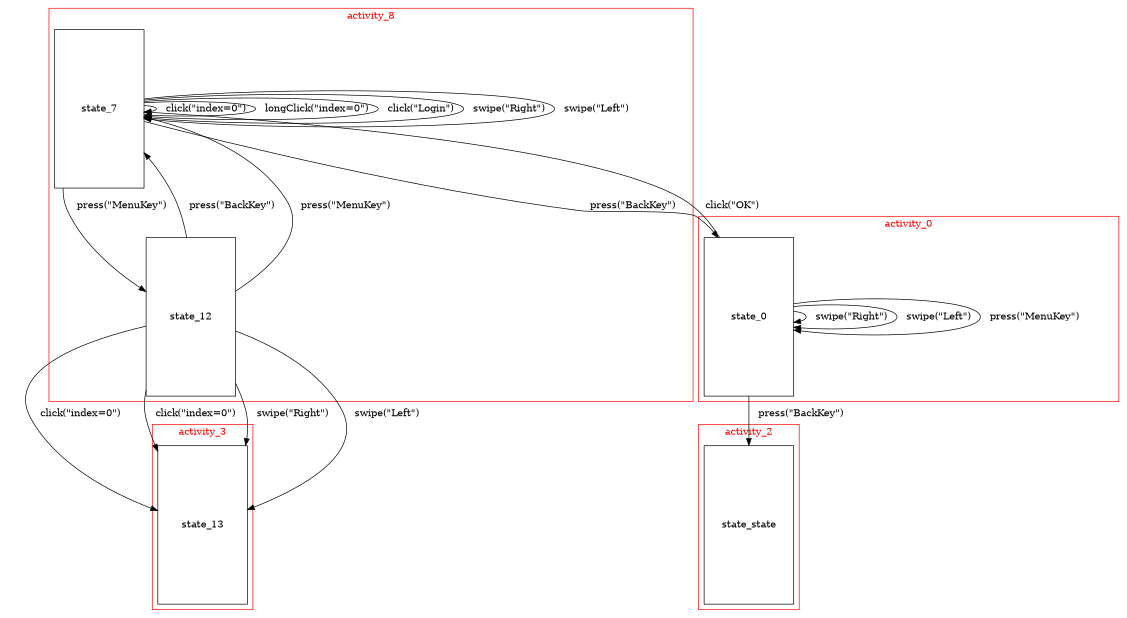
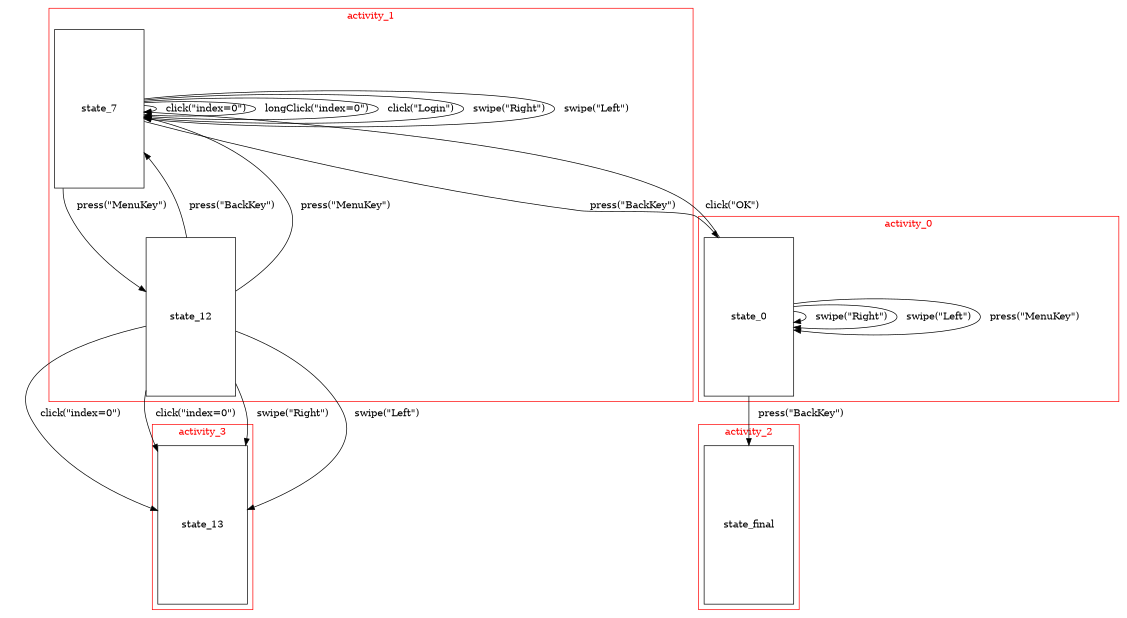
cluster "   activity_8   ": label "   activity_8   " -> "   activity_1   "
node "state_state": label "state_state" -> "state_final"
